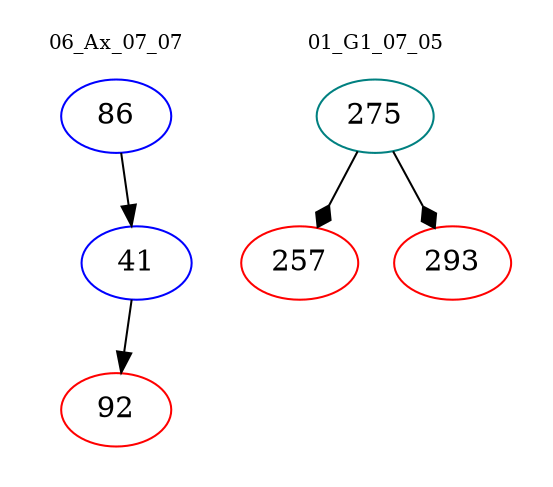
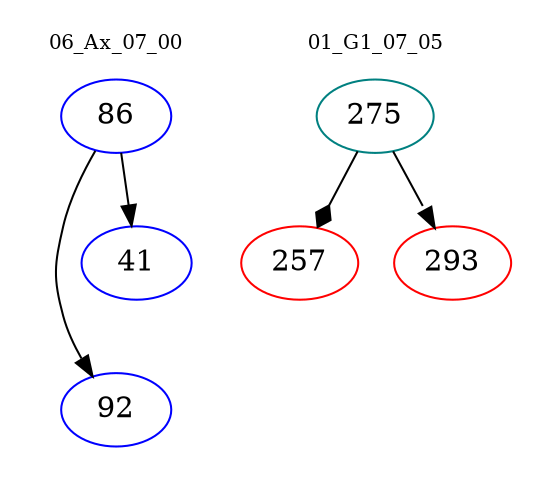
cluster "06_Ax_07_07": label "06_Ax_07_07" -> "06_Ax_07_00"
edge "275" -> "293": arrowhead diamond -> normal
edge "41" -> "92": now "86" -> "92"
node "92": color red -> blue
